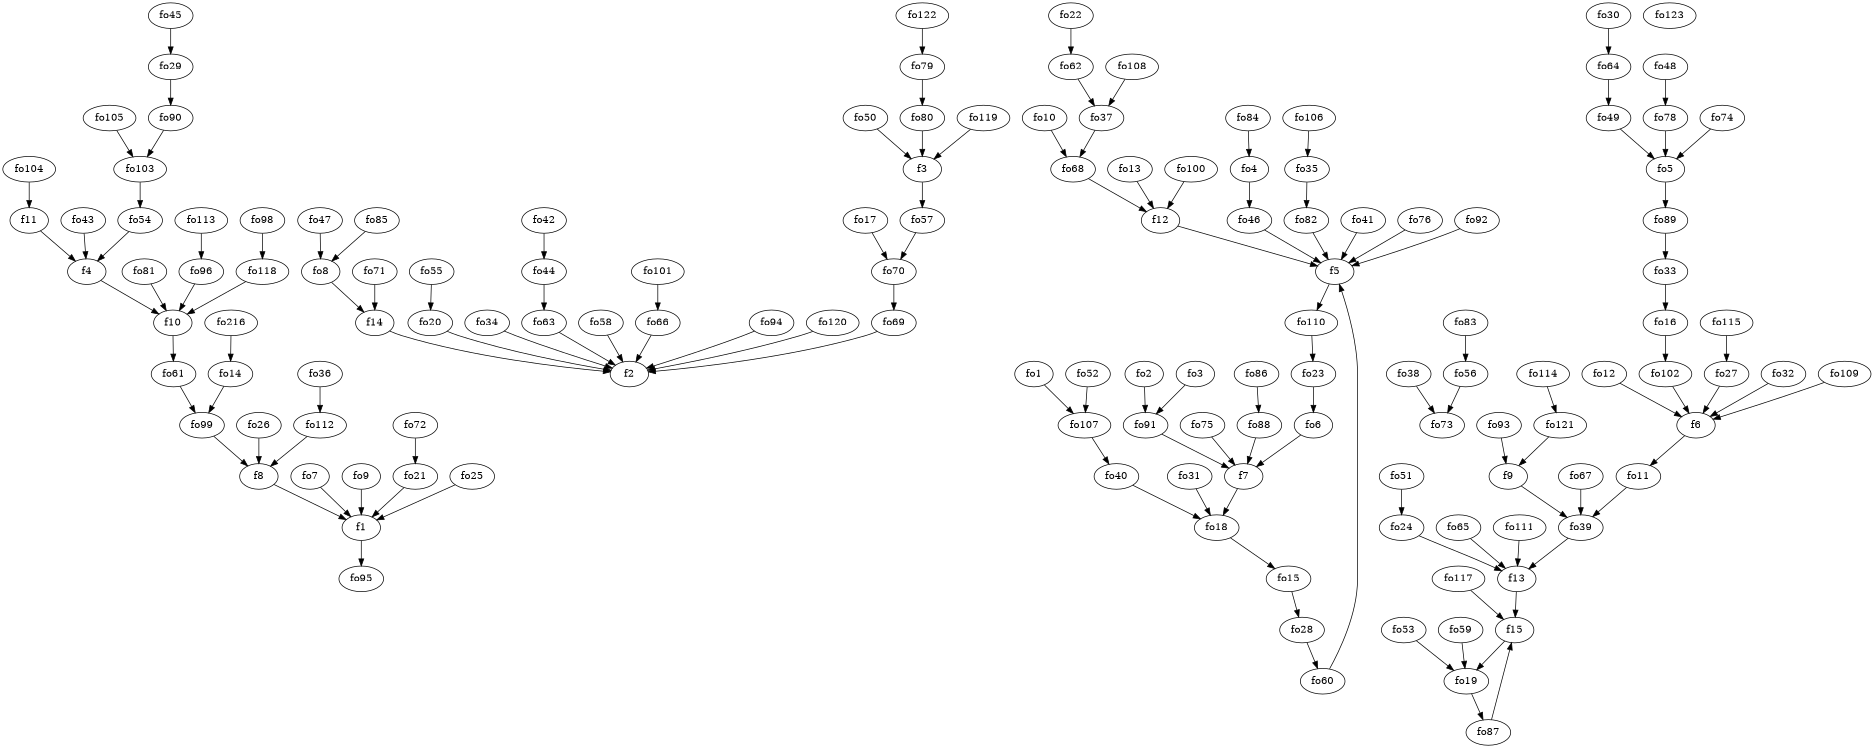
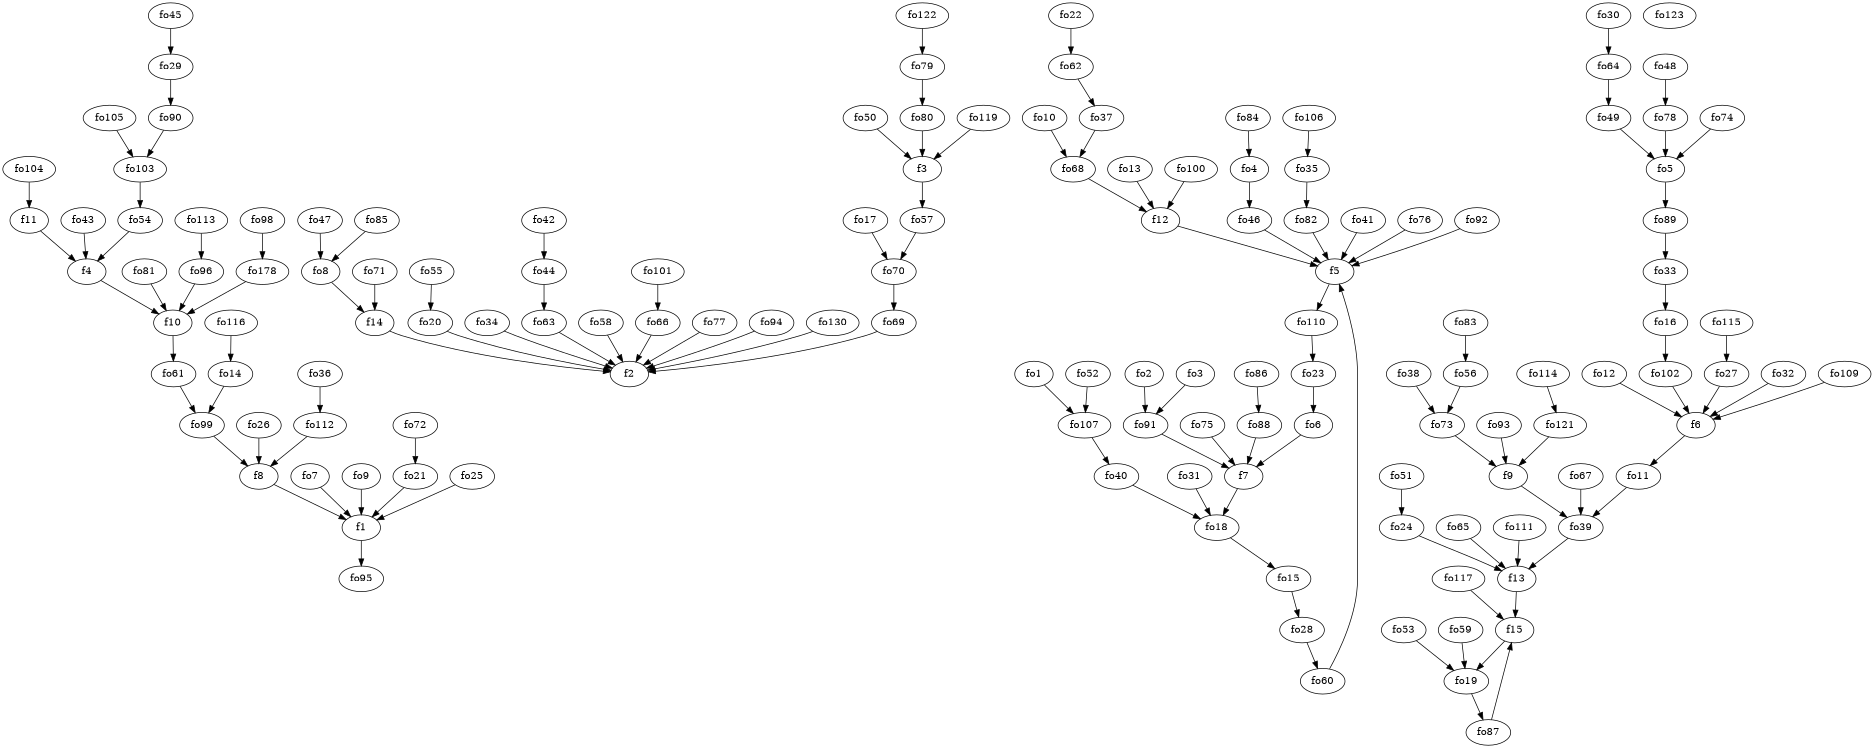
node "fo108": removed
node "fo118": label "fo118" -> "fo178"
node "fo216": label "fo216" -> "fo116"
node "fo77": added
node "fo120": label "fo120" -> "fo130"
edge "fo73" -> "f9": added
